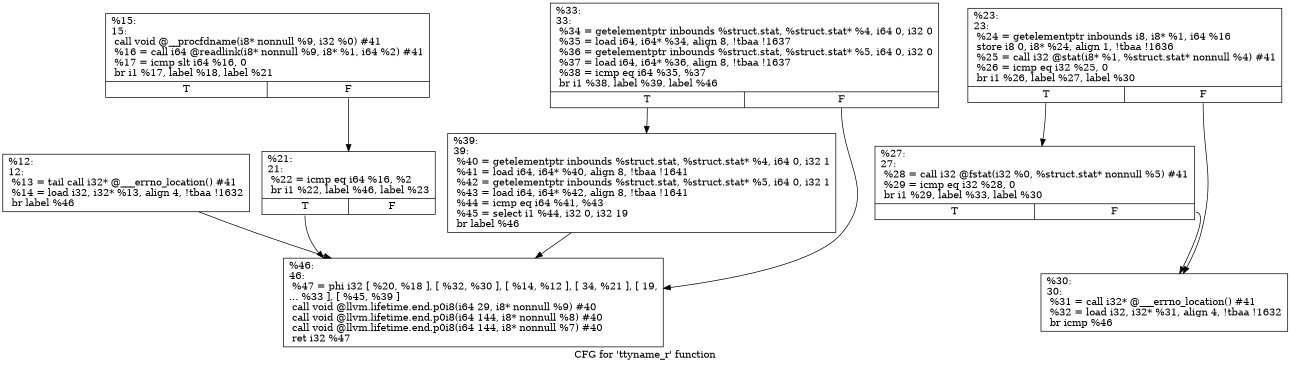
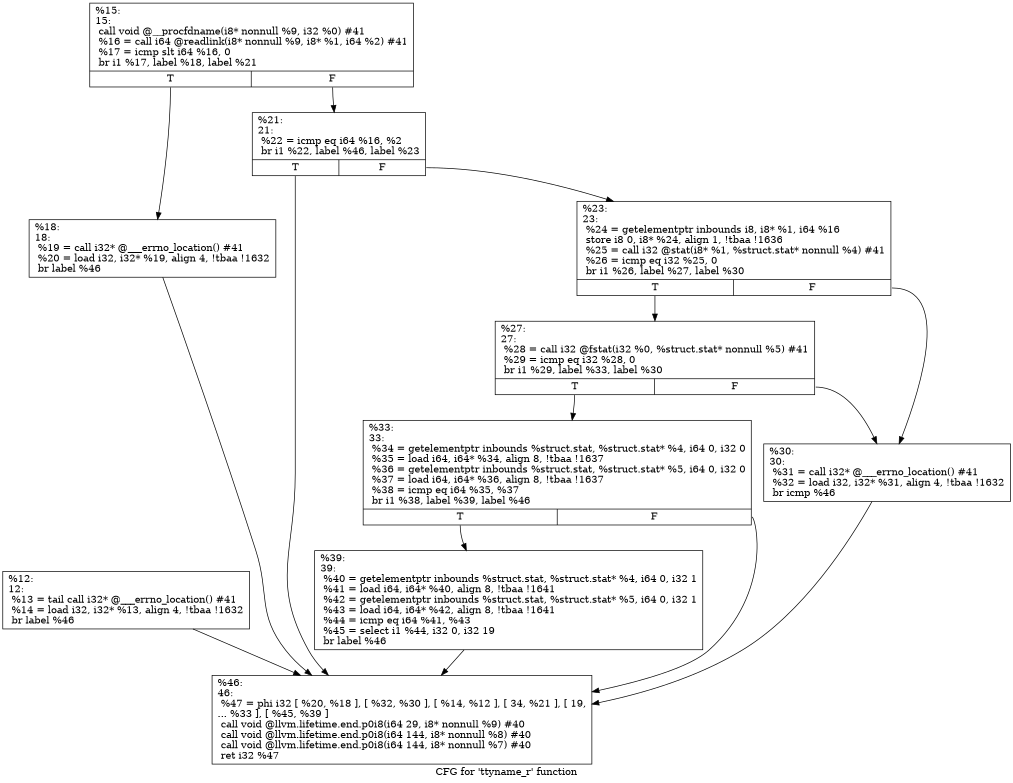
edge "%21:" -> "%23:": added
node "%18:": added
edge "%27:" -> "%33:": added
edge "%30:" -> "%46:": added
